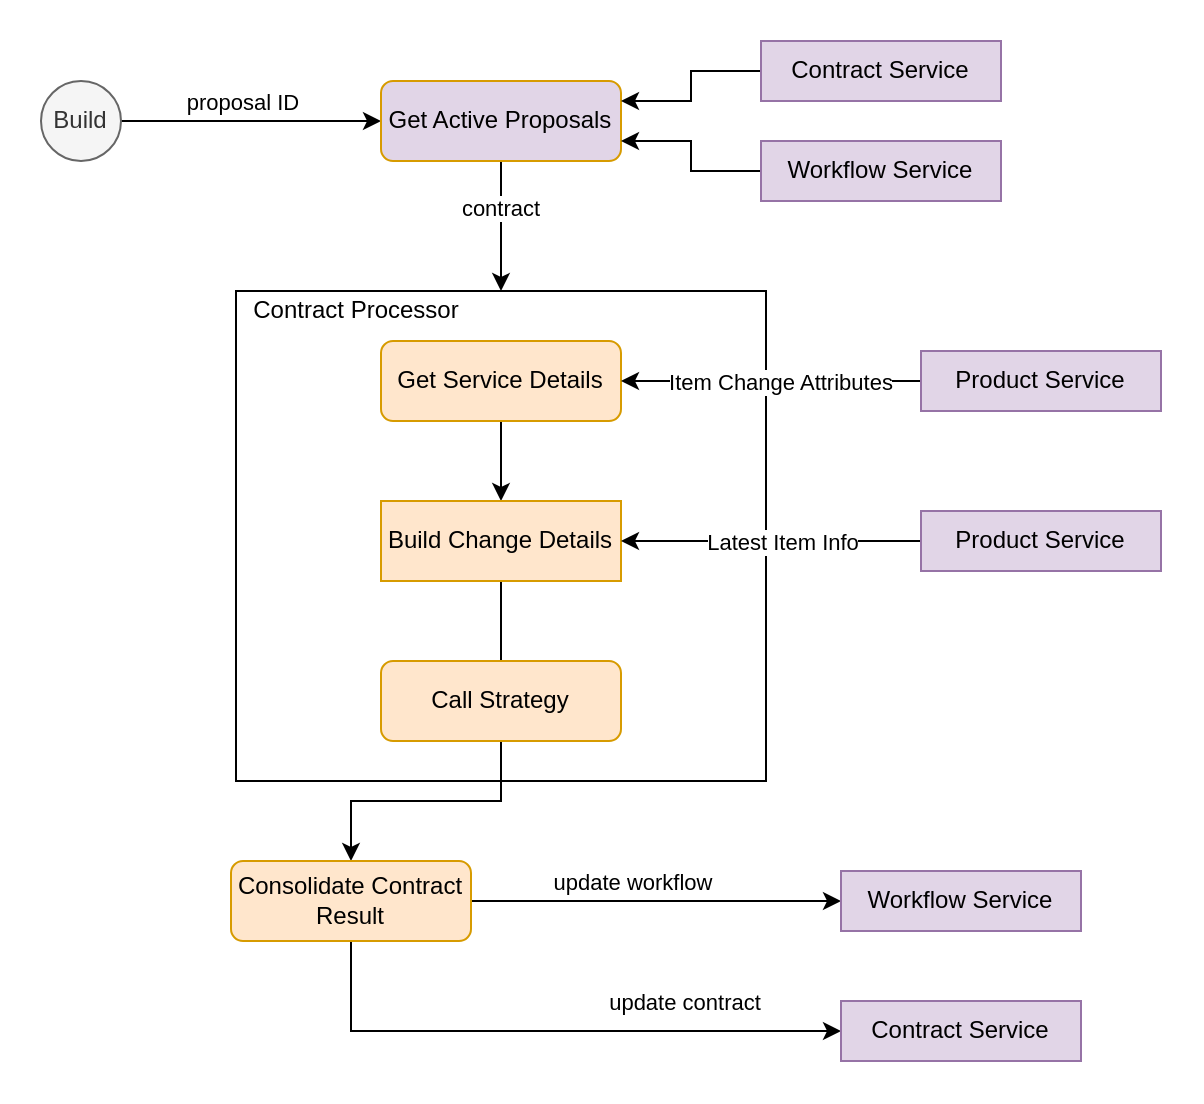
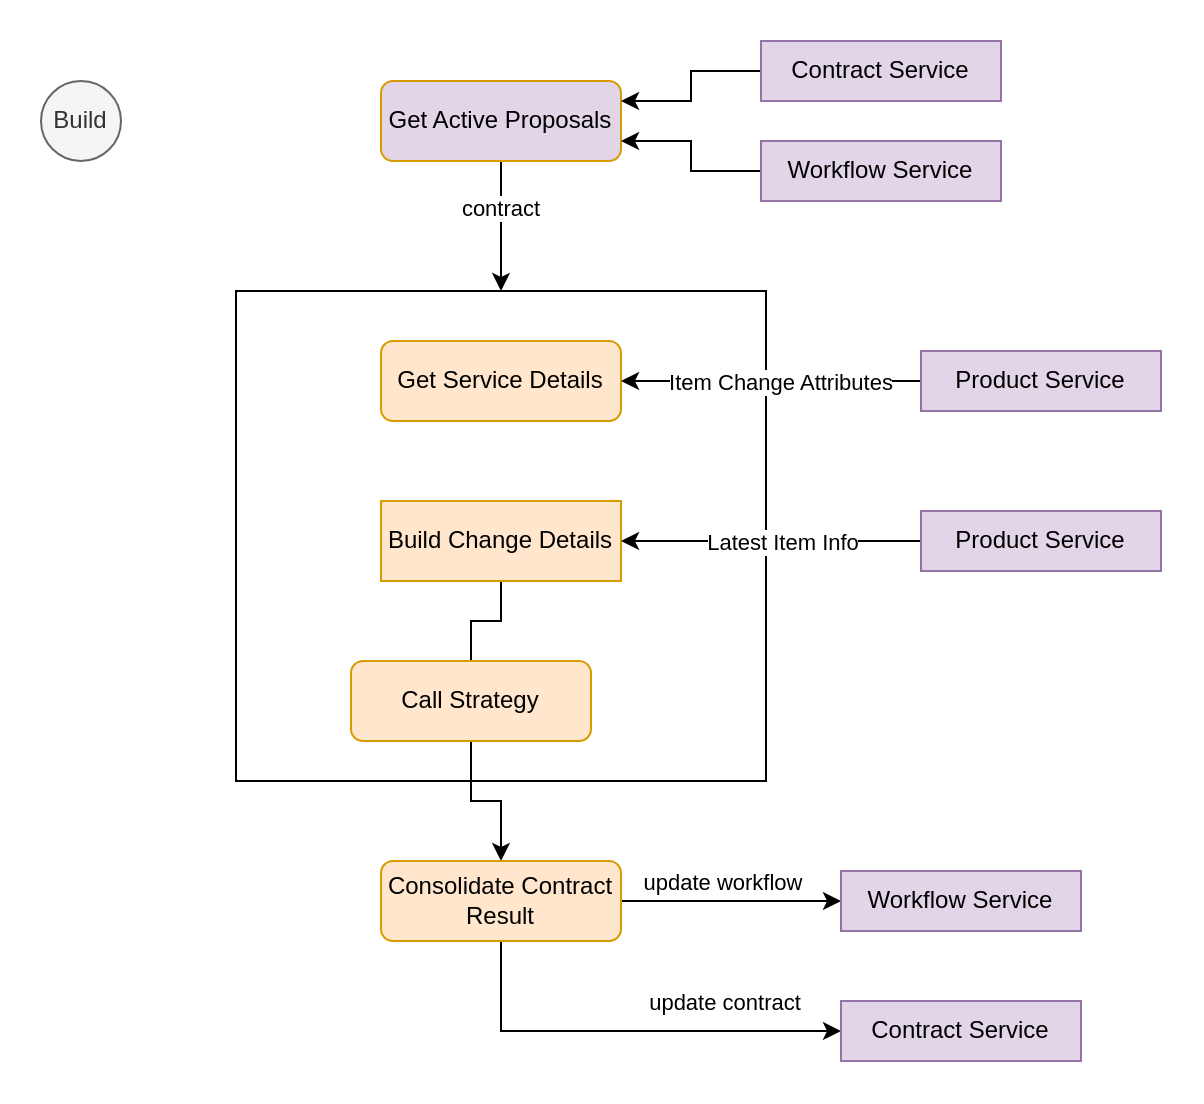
edge "Build" -> "Get Active Proposals": removed, label "proposal ID"
node "Contract Processor": removed
edge "Get Service Details" -> "Build Change Details": removed
node "Call Strategy": moved (501, 701) -> (471, 701)
node "Consolidate Contract Result": moved (351, 901) -> (501, 901)
